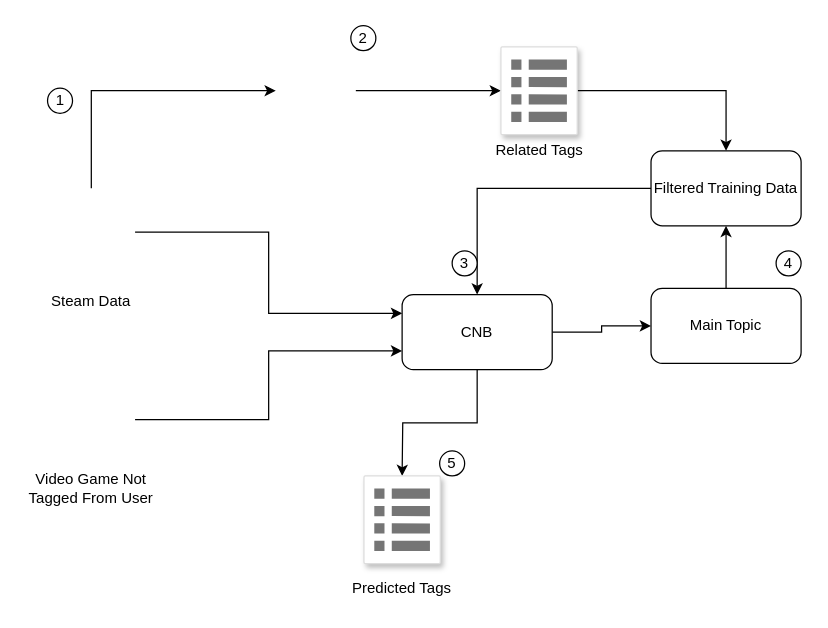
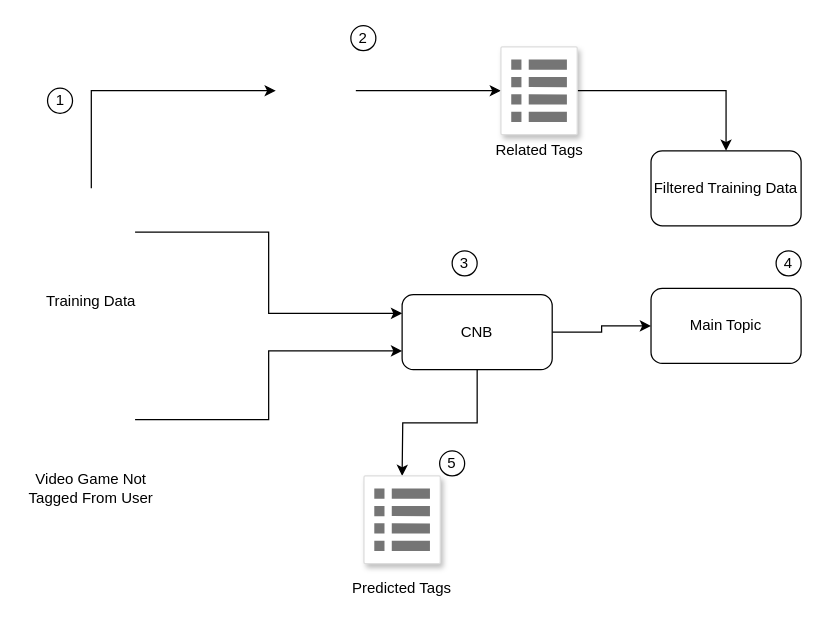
edge "Filtered Training Data" -> "CNB": removed
edge "Main Topic" -> "Filtered Training Data": removed
node "Steam Data": label "Steam Data" -> "Training Data"
